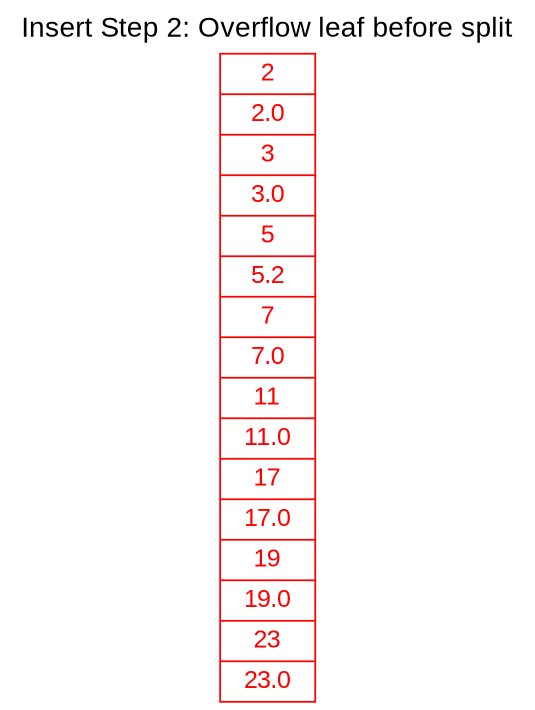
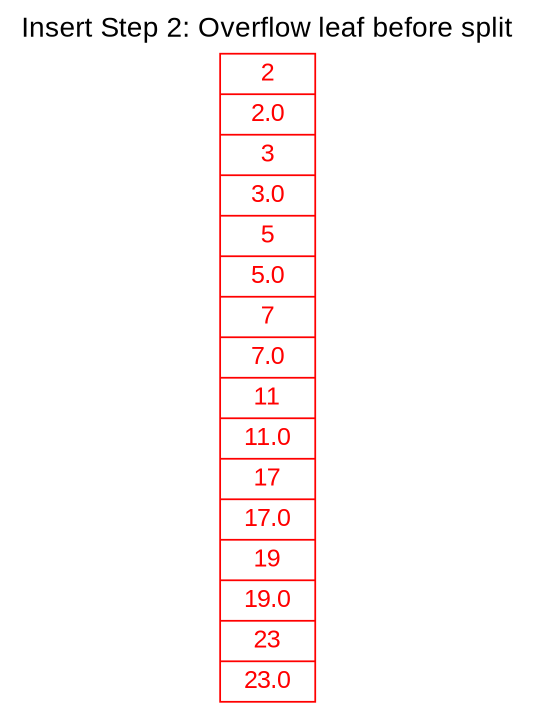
node "2": text "5.2" -> "5.0"
